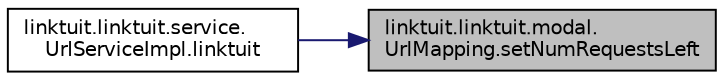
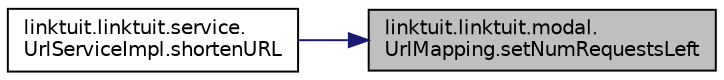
node "linktuit.linktuit.service. UrlServiceImpl.linktuit": label "linktuit.linktuit.service. UrlServiceImpl.linktuit" -> "linktuit.linktuit.service. UrlServiceImpl.shortenURL"
